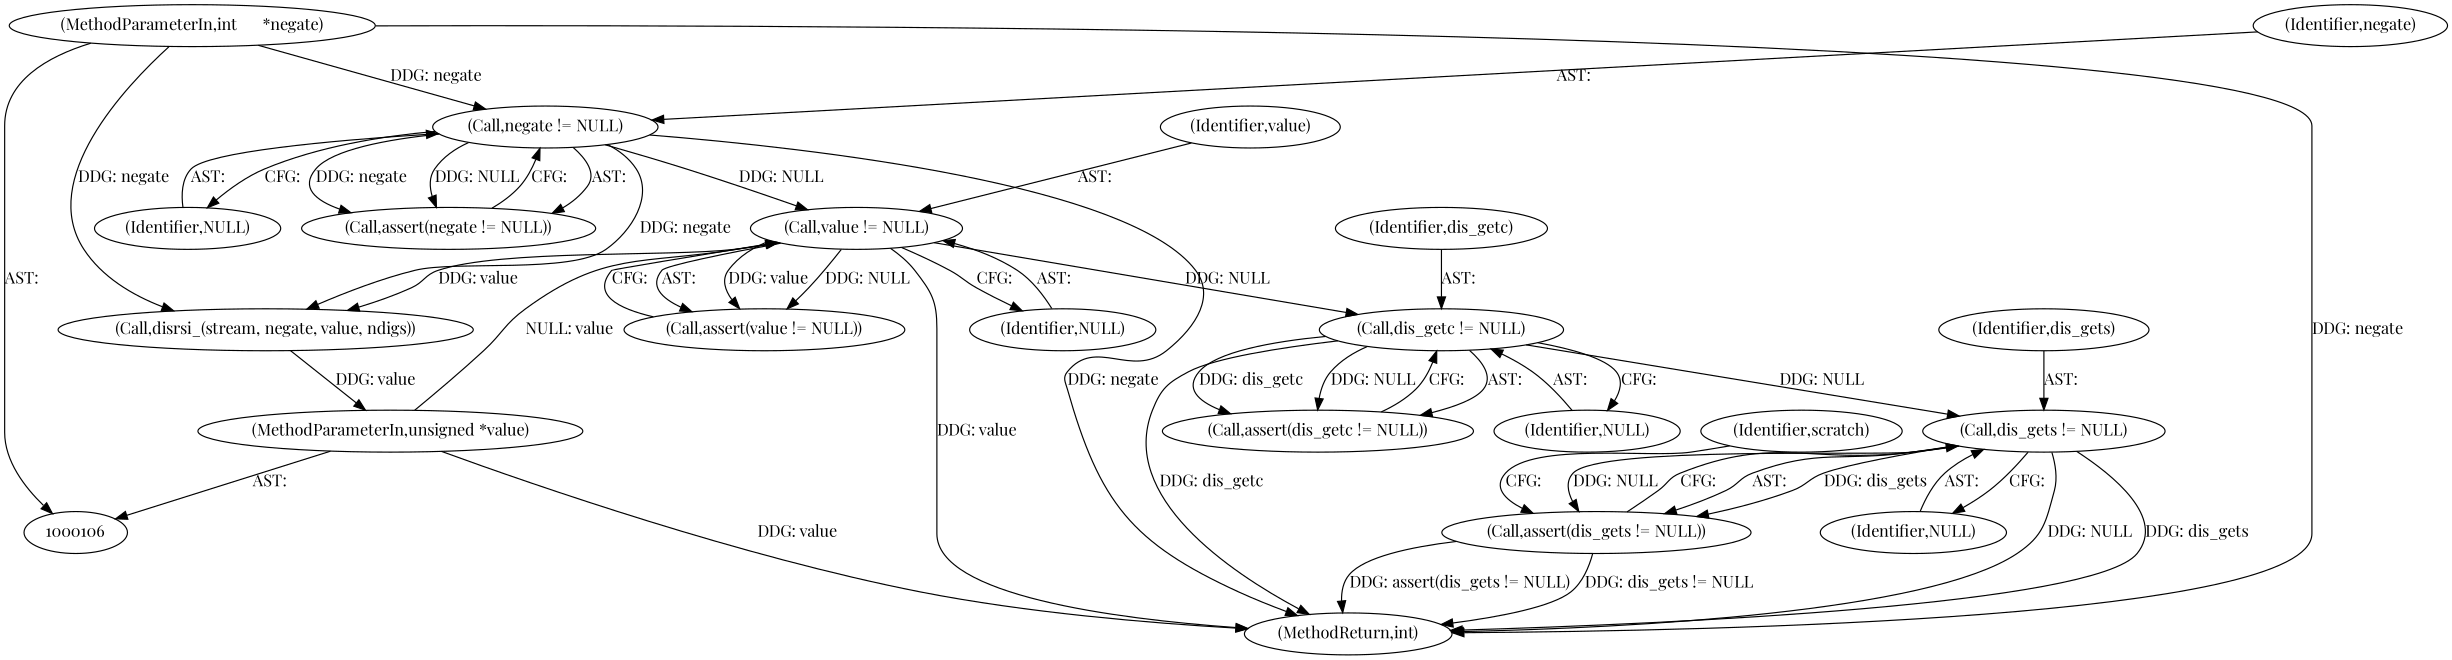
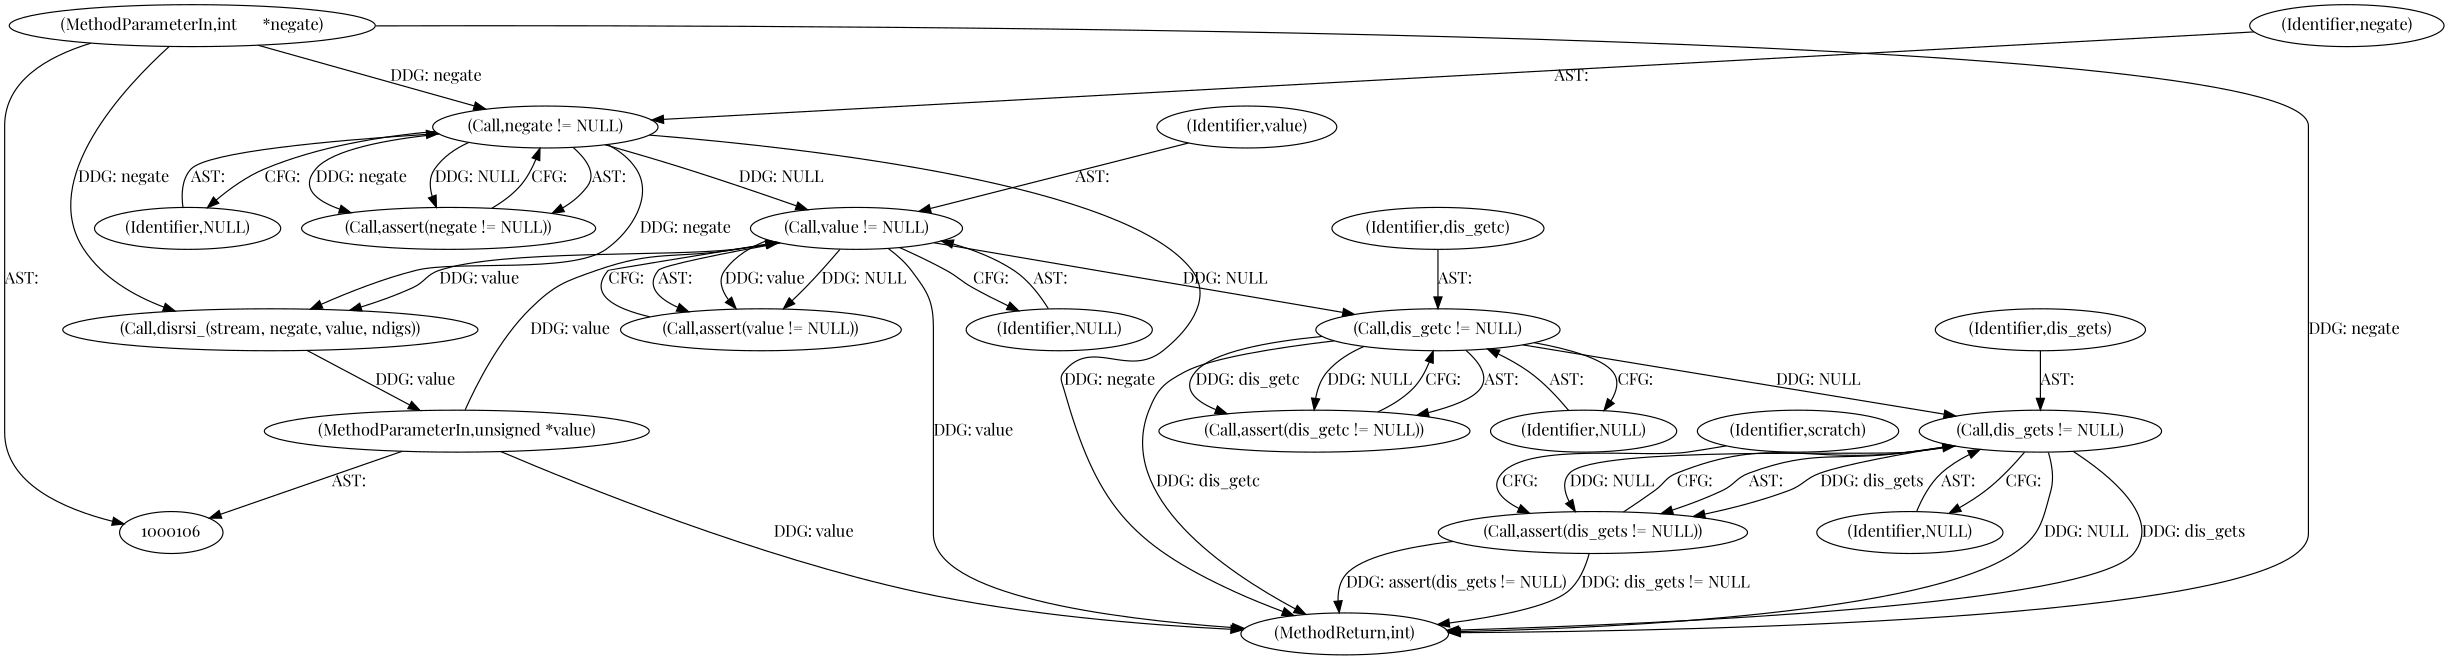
edge "(MethodParameterIn,unsigned *value)" -> "(Call,value != NULL)": label "NULL: value" -> "DDG: value"
